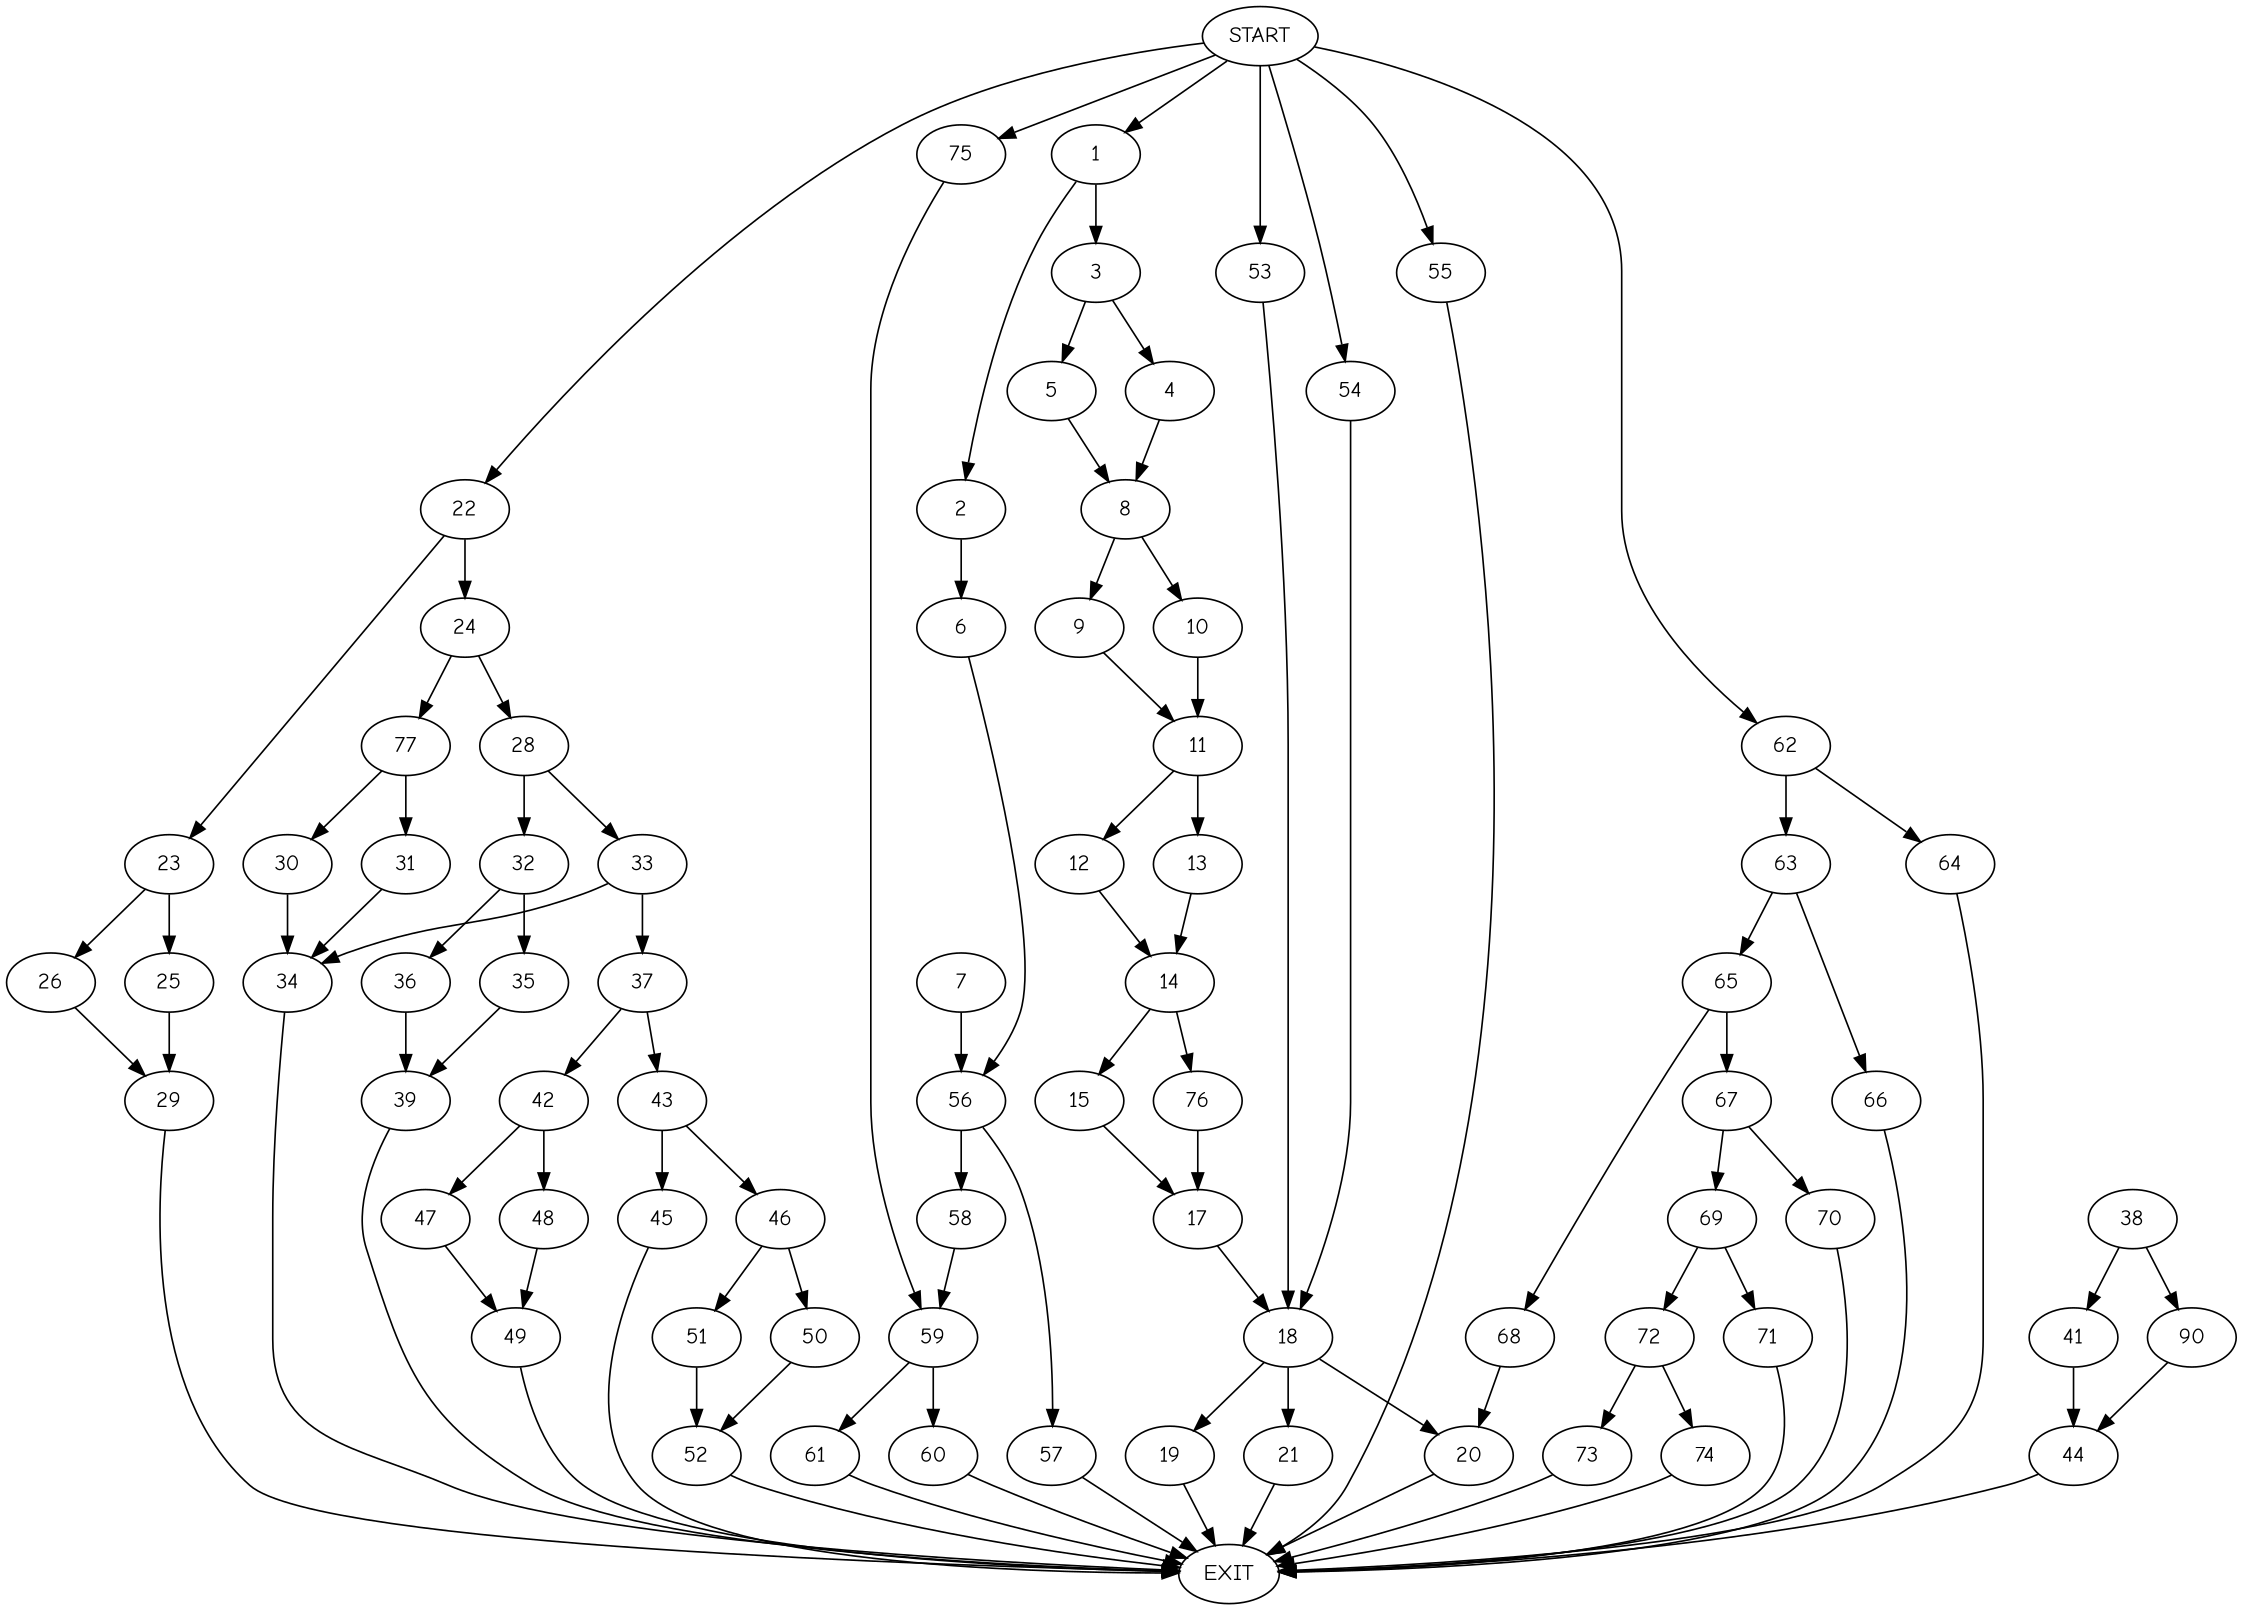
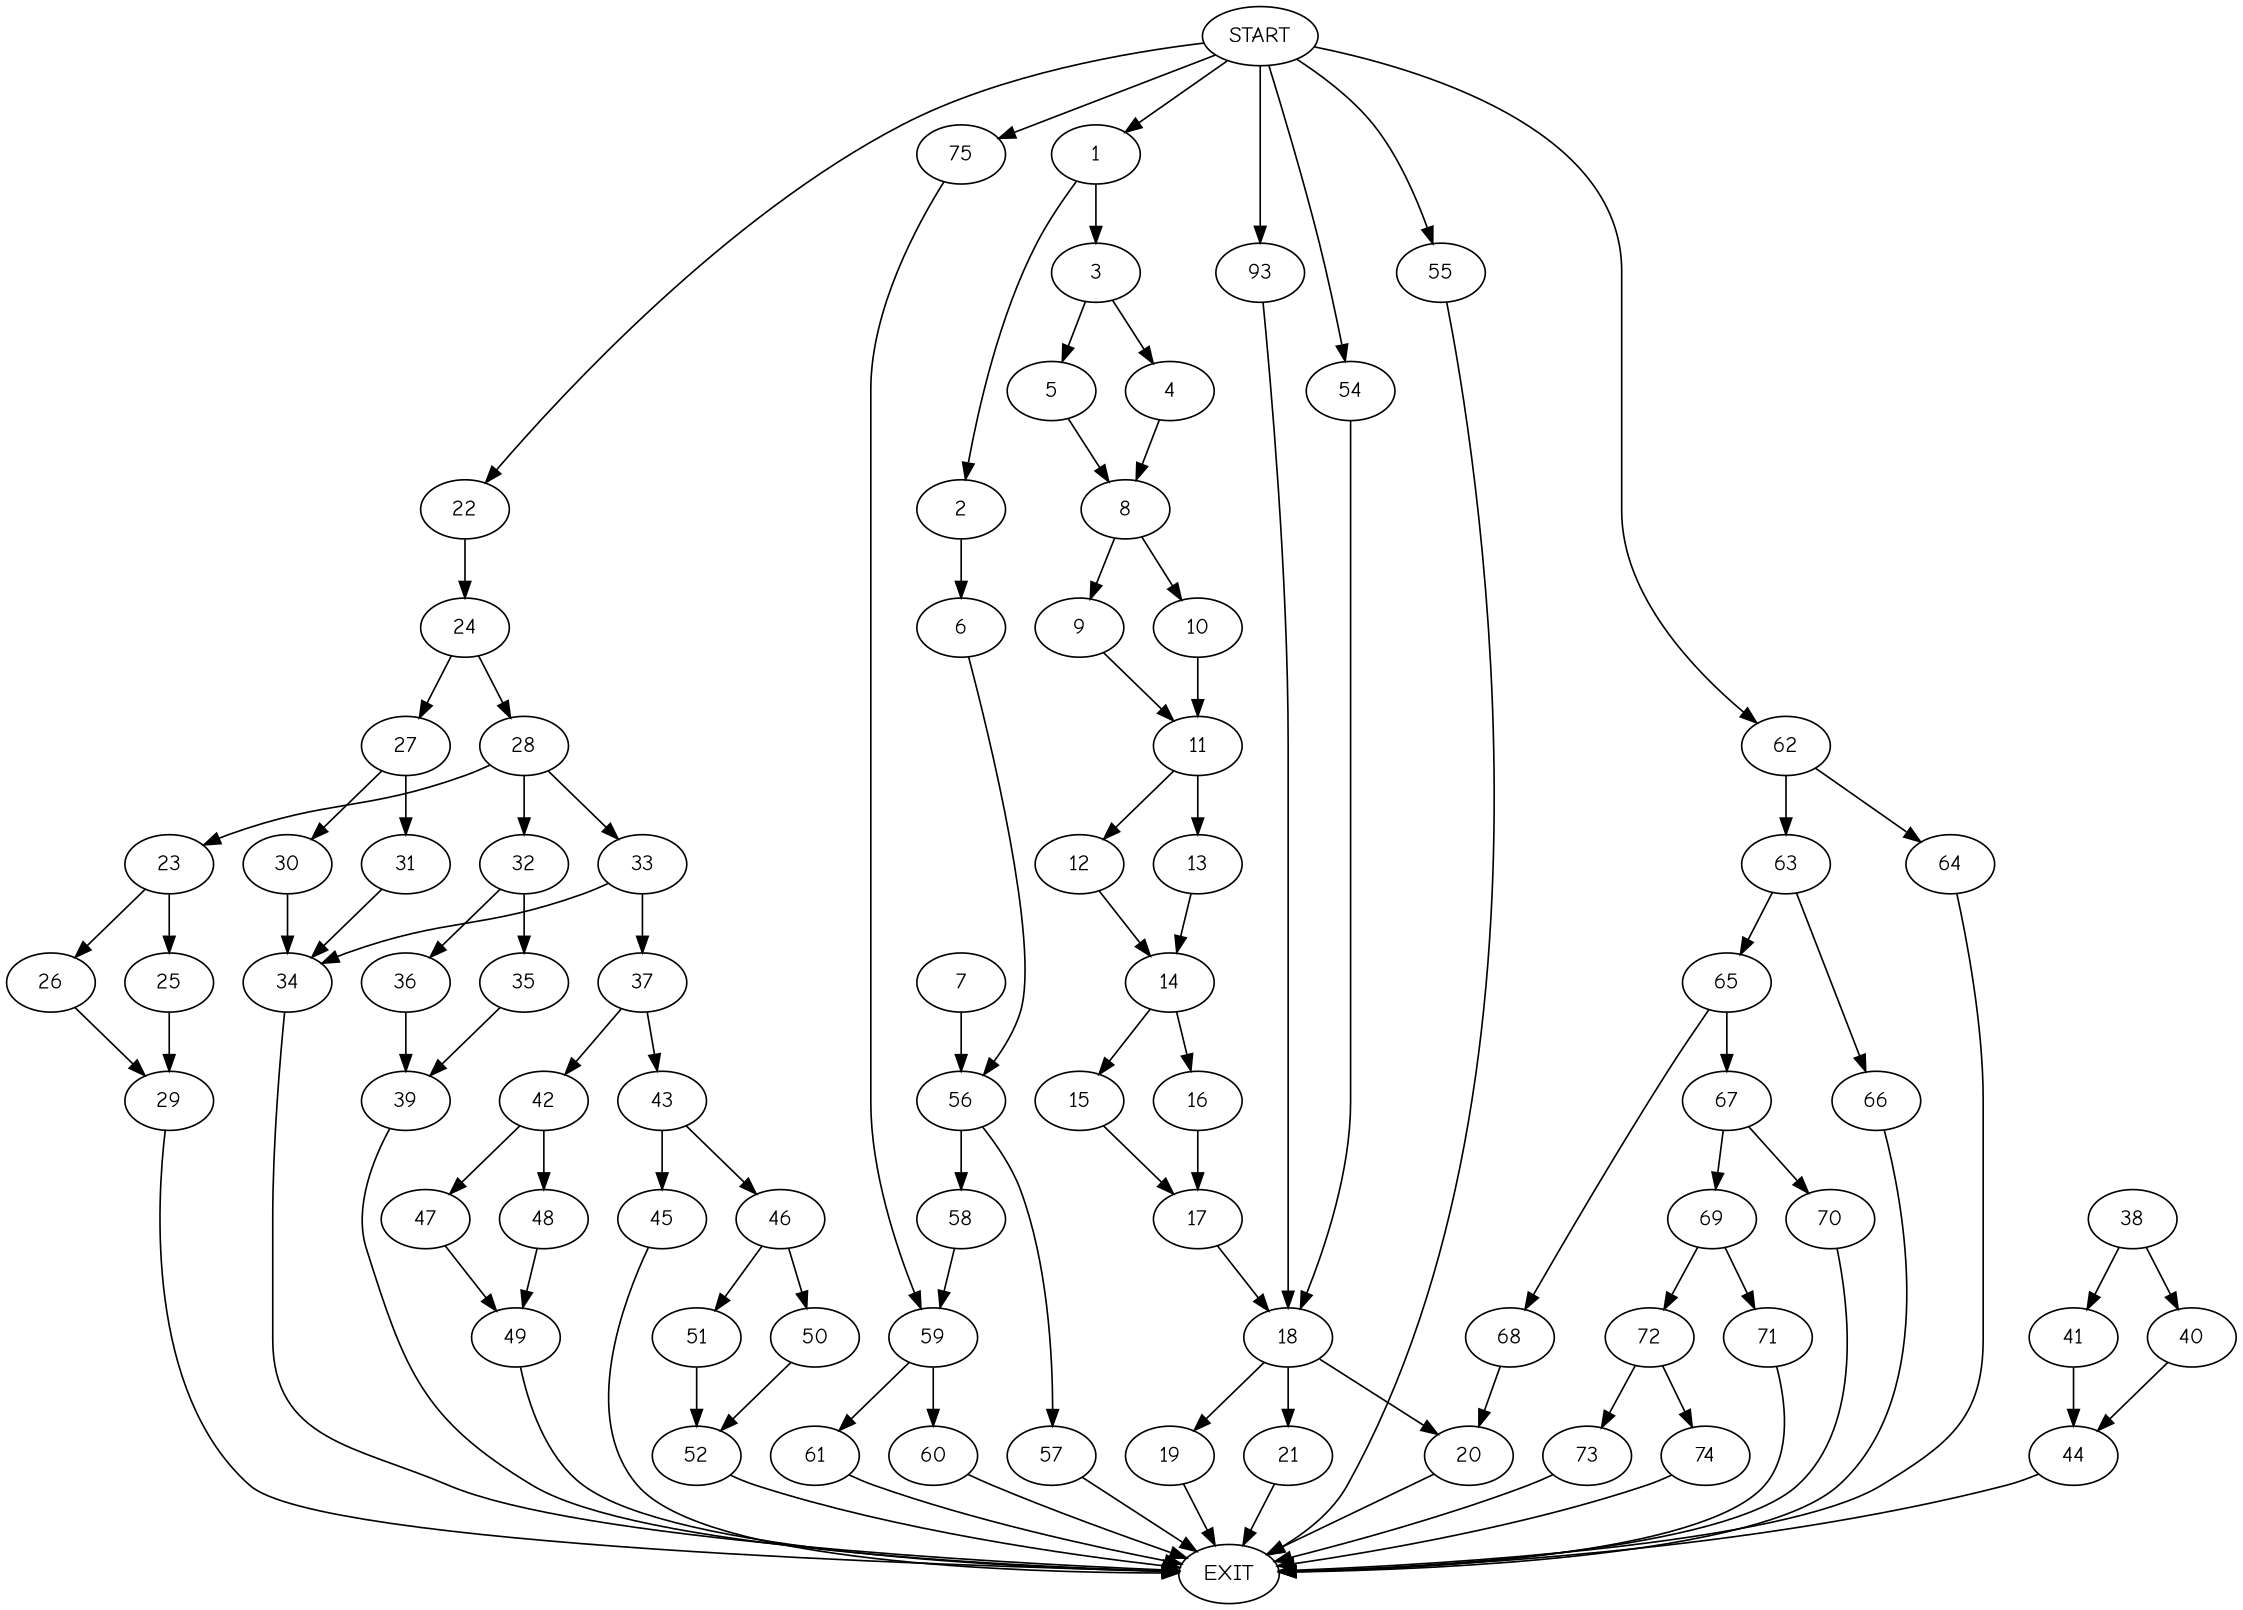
node "53": label "53" -> "93"
edge "22" -> "23": now "28" -> "23"
node "77": label "77" -> "27"
node "76": label "76" -> "16"
node "90": label "90" -> "40"
